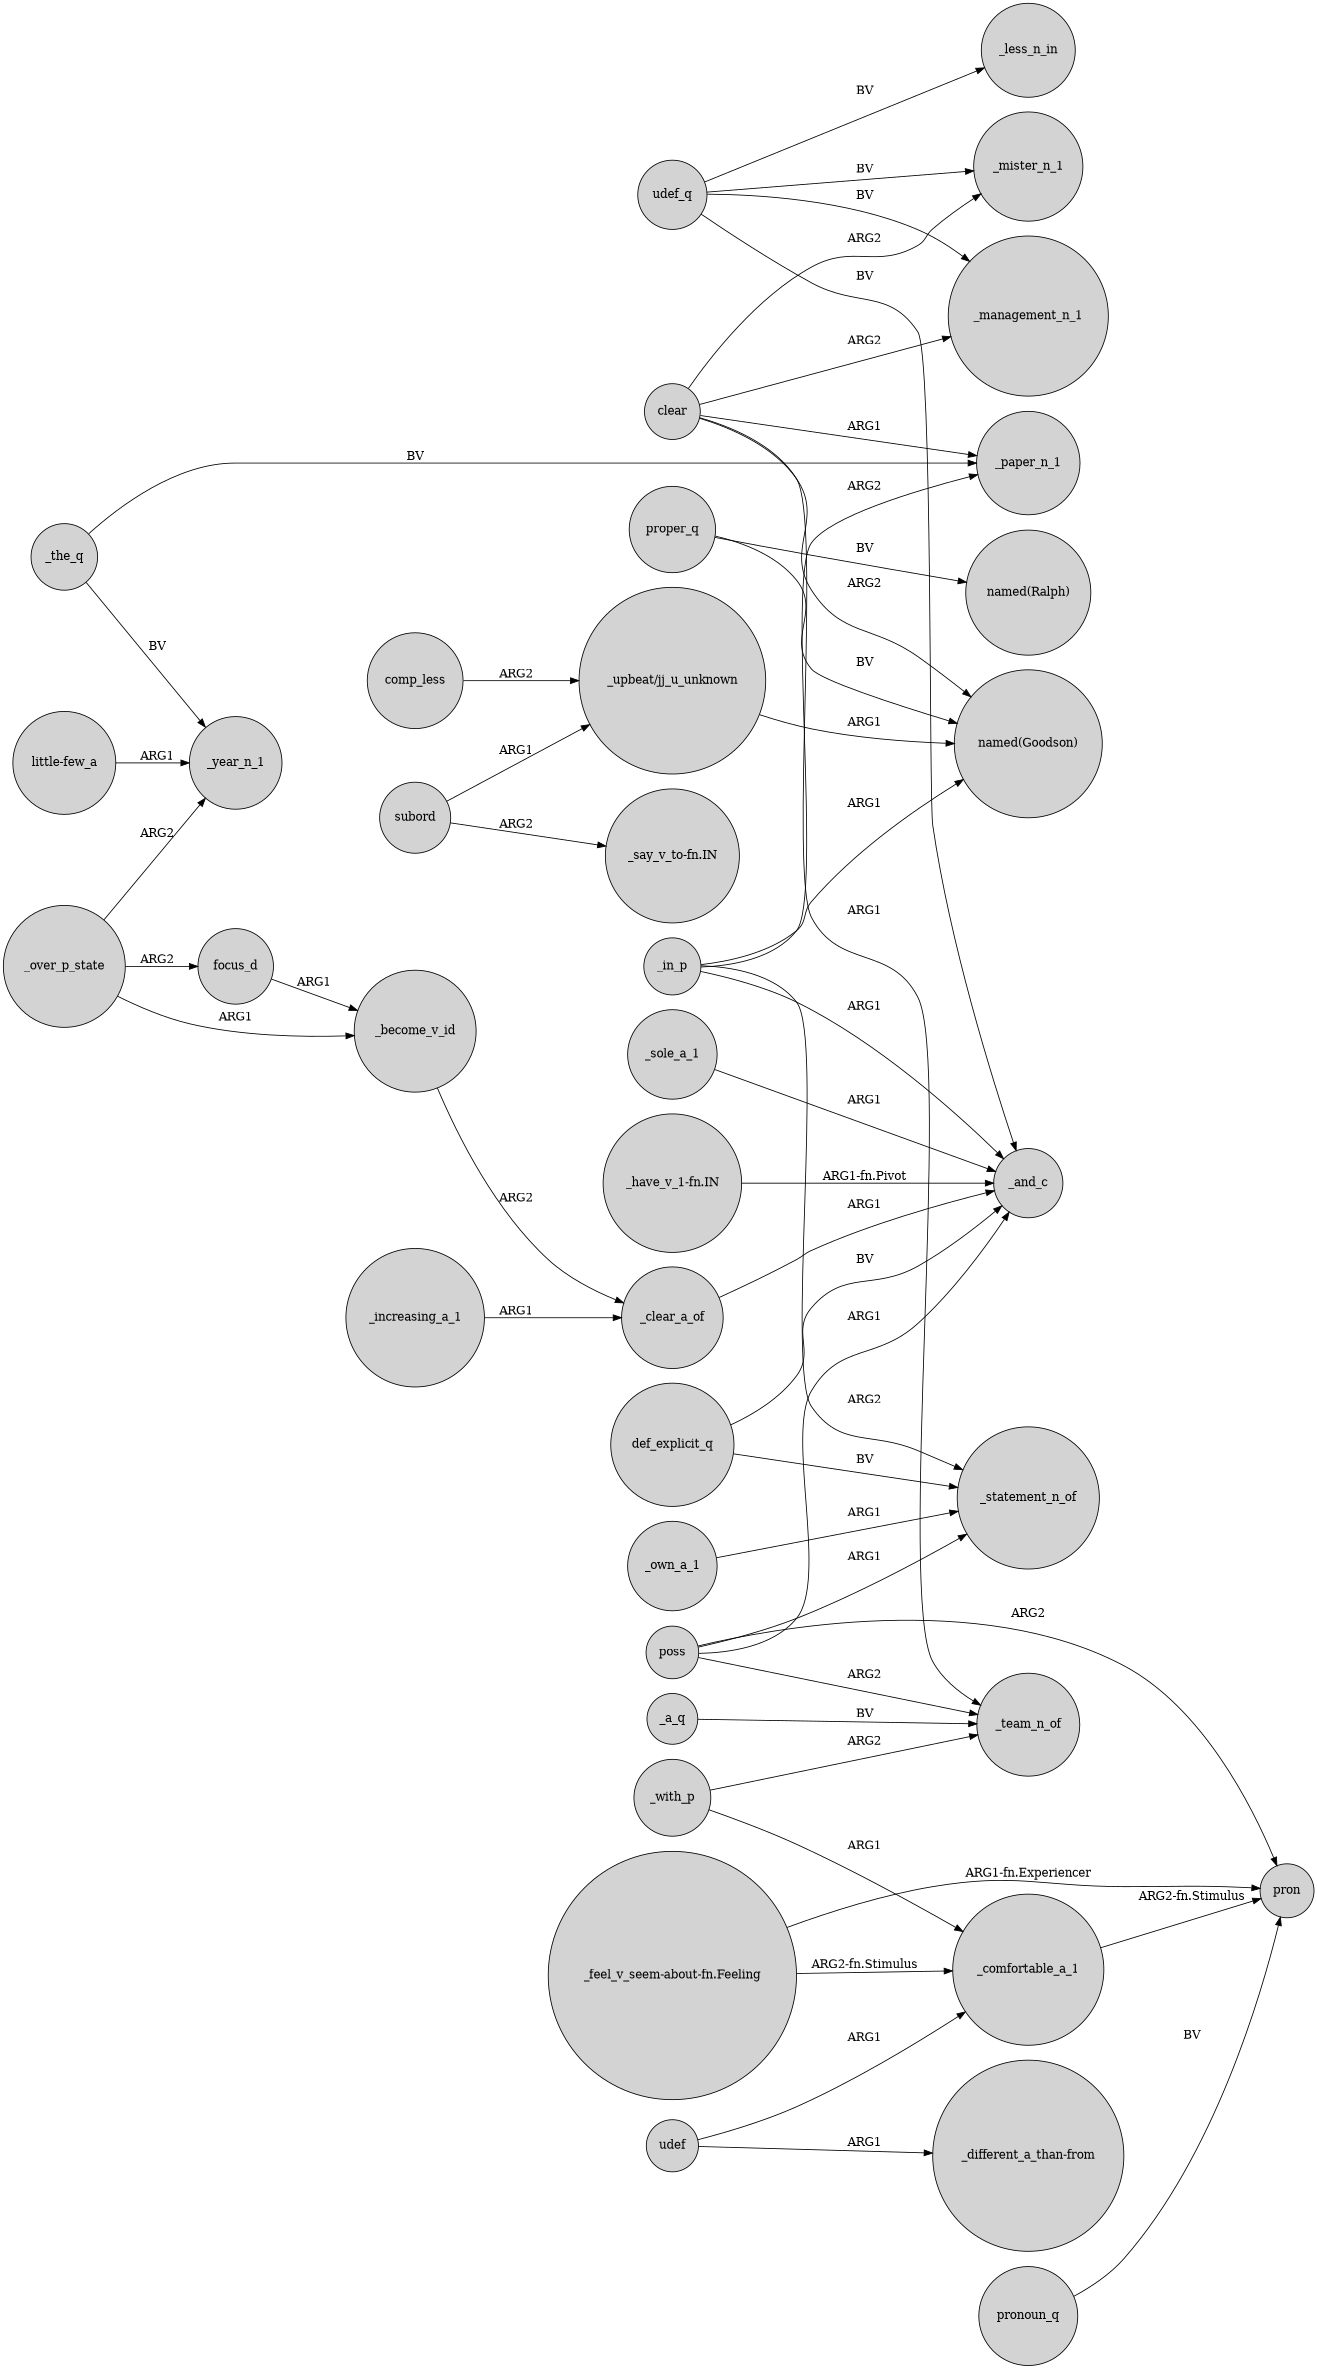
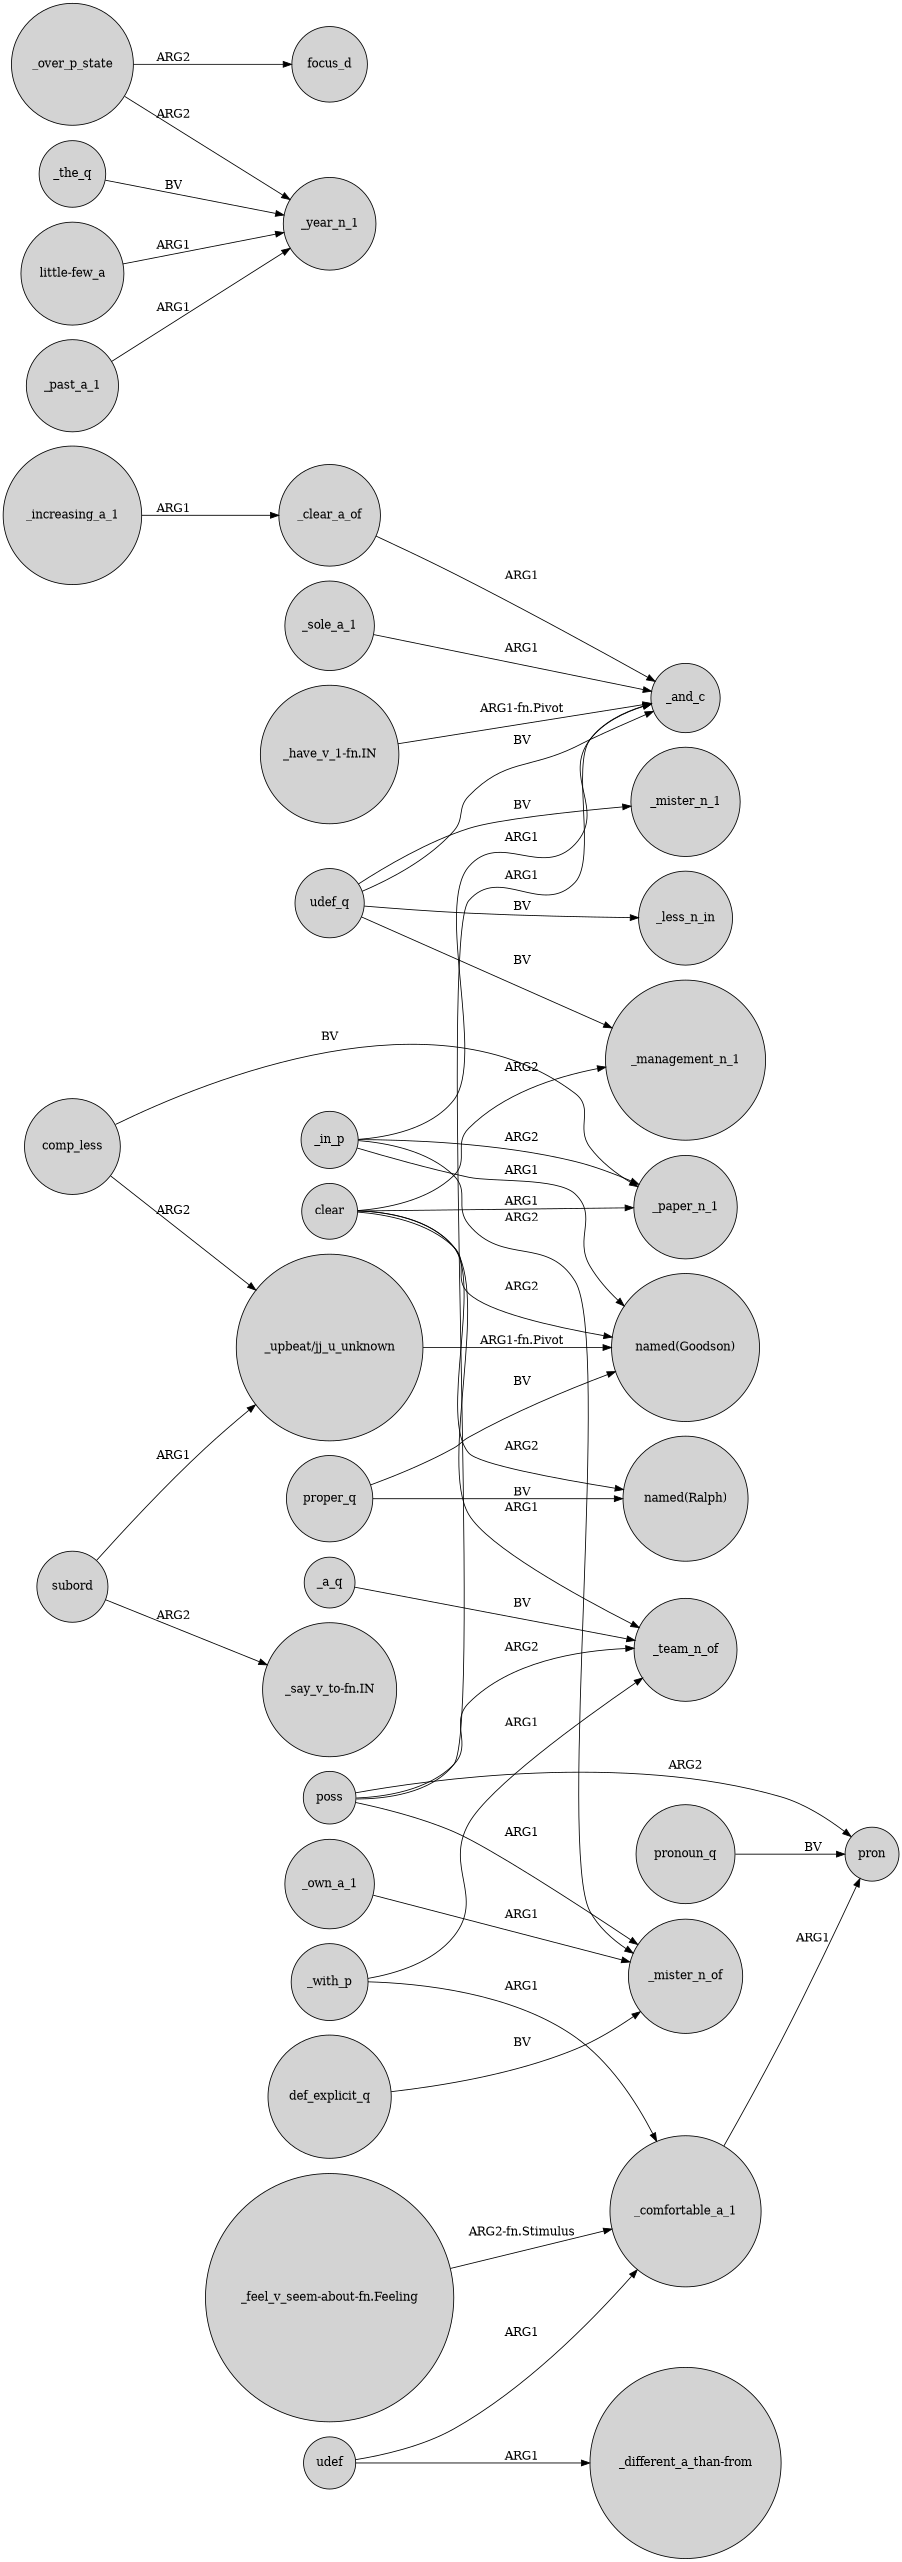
edge "clear" -> "_mister_n_1": now "clear" -> "named(Ralph)"
node "_past_a_1": added
edge "_the_q" -> "_paper_n_1": now "comp_less" -> "_paper_n_1"
edge "_upbeat/jj_u_unknown" -> "named(Goodson)": label "ARG1" -> "ARG1-fn.Pivot"
node "_become_v_id": removed
edge "def_explicit_q" -> "_and_c": removed, label "BV"
node "_statement_n_of": label "_statement_n_of" -> "_mister_n_of"
edge "_with_p" -> "_team_n_of": label "ARG2" -> "ARG1"
edge "_feel_v_seem-about-fn.Feeling" -> "pron": removed, label "ARG1-fn.Experiencer"
edge "_comfortable_a_1" -> "pron": label "ARG2-fn.Stimulus" -> "ARG1"
